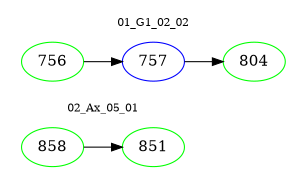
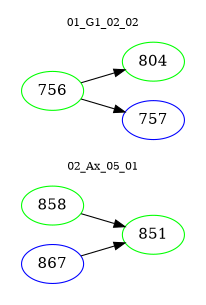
edge "757" -> "804": now "756" -> "804"
node "867": added
